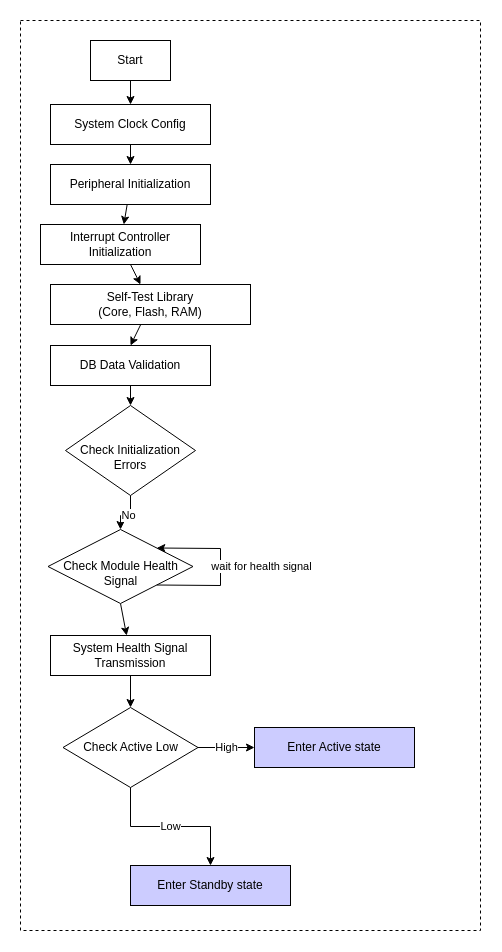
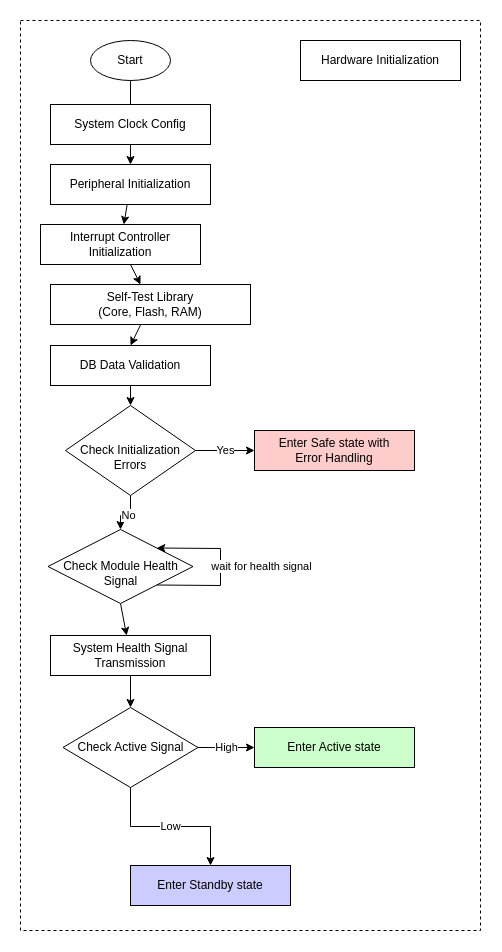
node "Start": shape rectangle -> ellipse
node "Hardware Initialization": added
edge "Start" -> "System Clock Config": arrowhead classic -> none
edge "Check Initialization Errors" -> "Enter Safe state with Error Handling": added, label "Yes"
node "Enter Safe state with Error Handling": added
node "Check Active Low": label "Check Active Low" -> "Check Active Signal"
node "Enter Active state": fillcolor #ccccff -> #ccffcc
